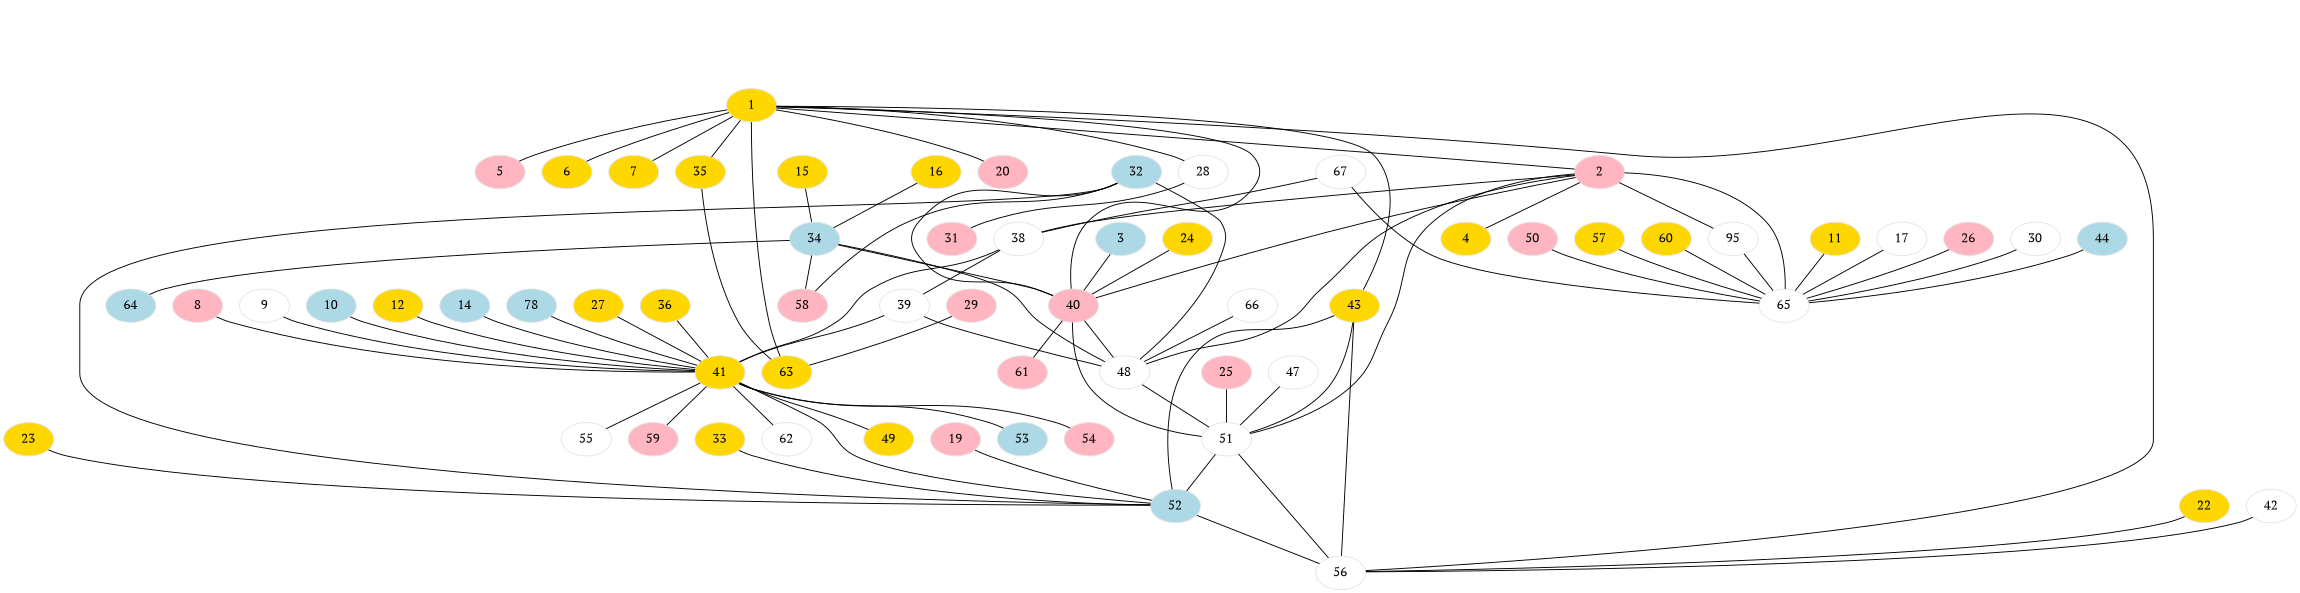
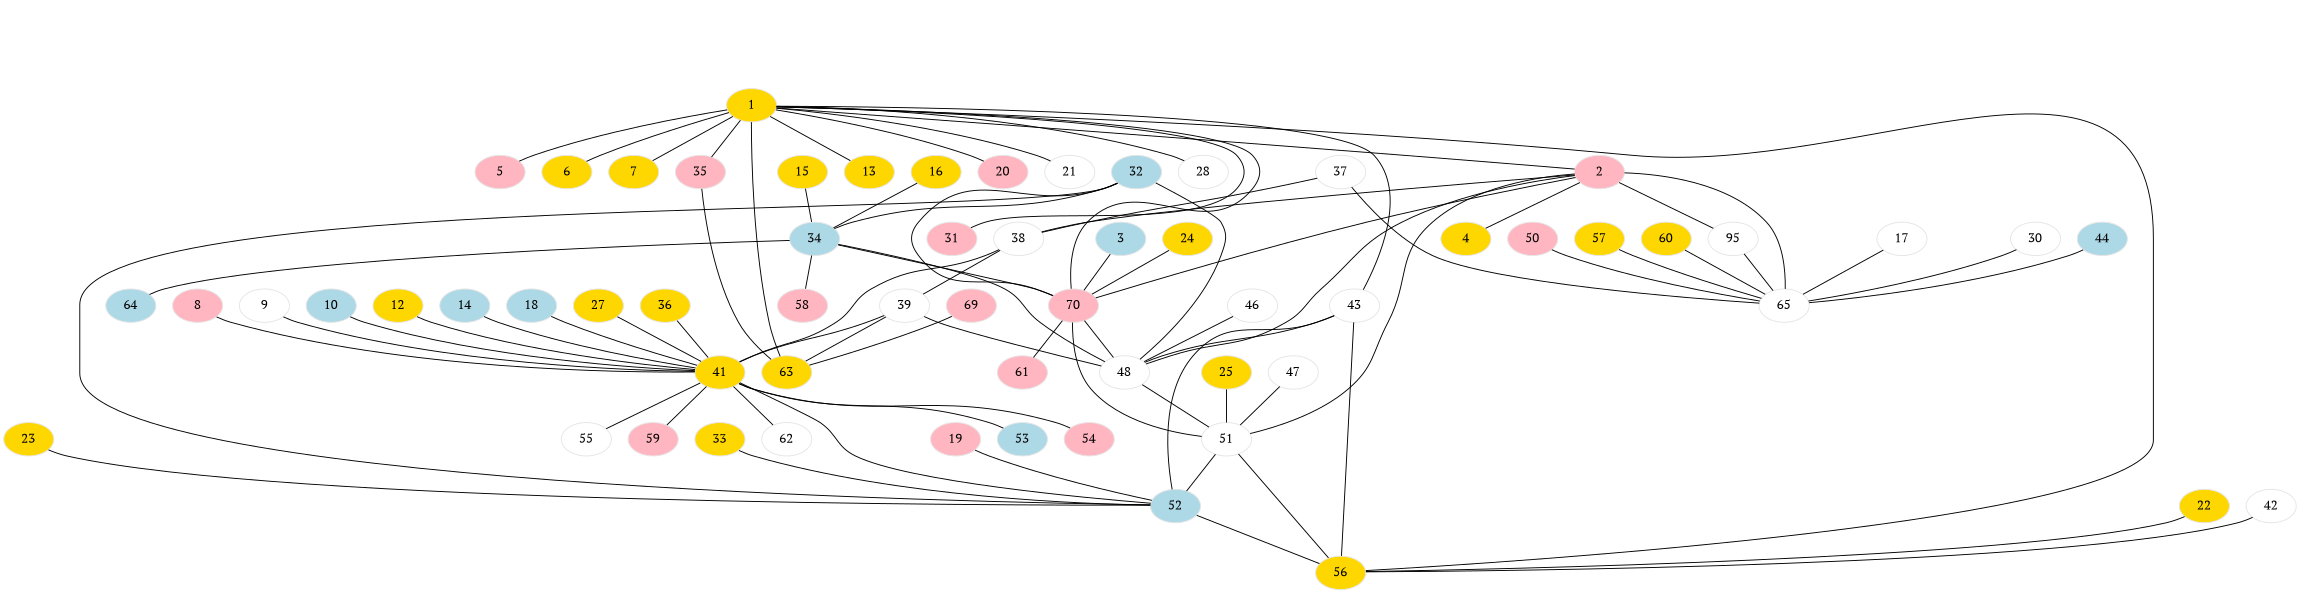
node "35": fillcolor gold -> lightpink
node "13": added
node "21": added
node "67": label "67" -> "37"
edge "28" -- "31": now "1" -- "31"
edge "32" -- "58": now "32" -- "34"
node "11": removed
node "26": removed
node "78": label "78" -> "18"
node "29": label "29" -> "69"
node "40": label "40" -> "70"
node "66": label "66" -> "46"
node "43": fillcolor gold -> white
edge "39" -- "63": added
node "25": fillcolor lightpink -> gold
edge "43" -- "51": now "43" -- "48"
node "49": removed
node "56": fillcolor white -> gold
